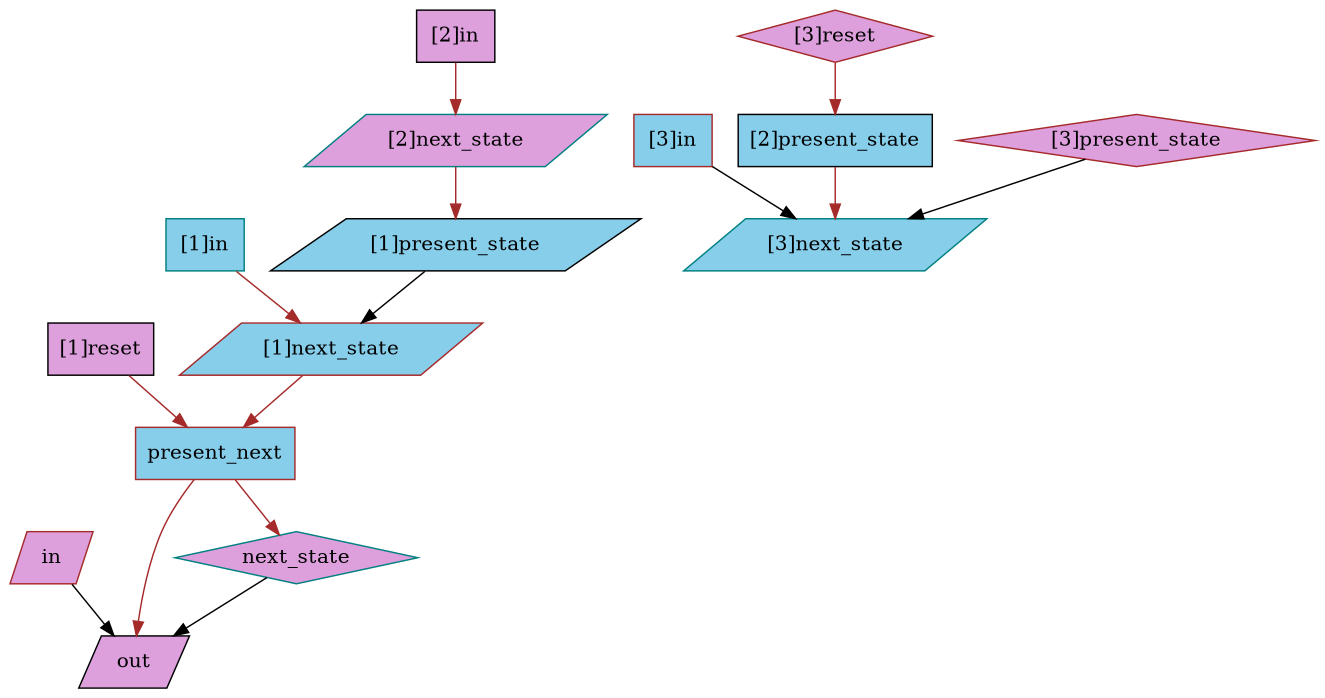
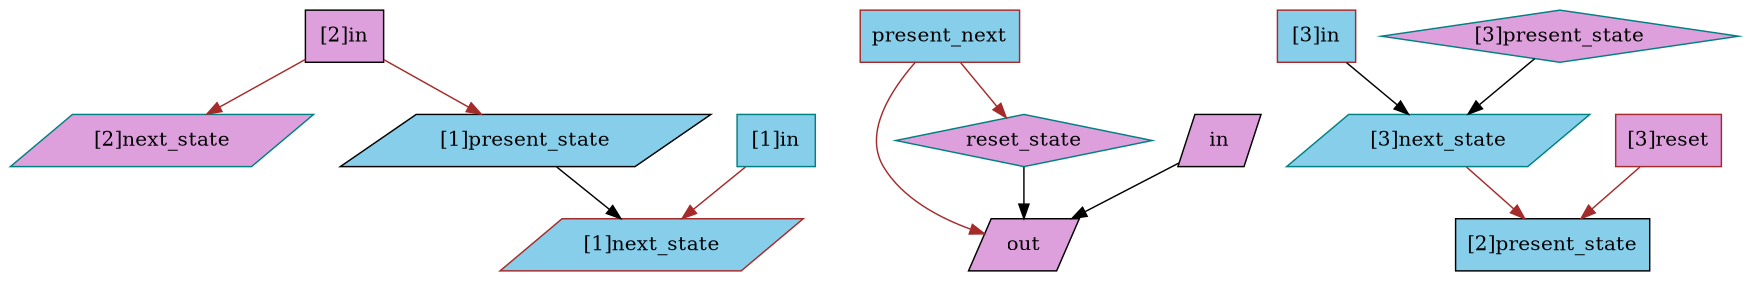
node "[3]reset": shape diamond -> box
node "[3]present_state": color brown -> teal
edge "[2]next_state" -> "[1]present_state": now "[2]in" -> "[1]present_state"
edge "[2]present_state" -> "[3]next_state": reversed
node "[1]reset": removed
edge "[1]next_state" -> "present_next": removed
node "in": color brown -> black
node "next_state": label "next_state" -> "reset_state"
